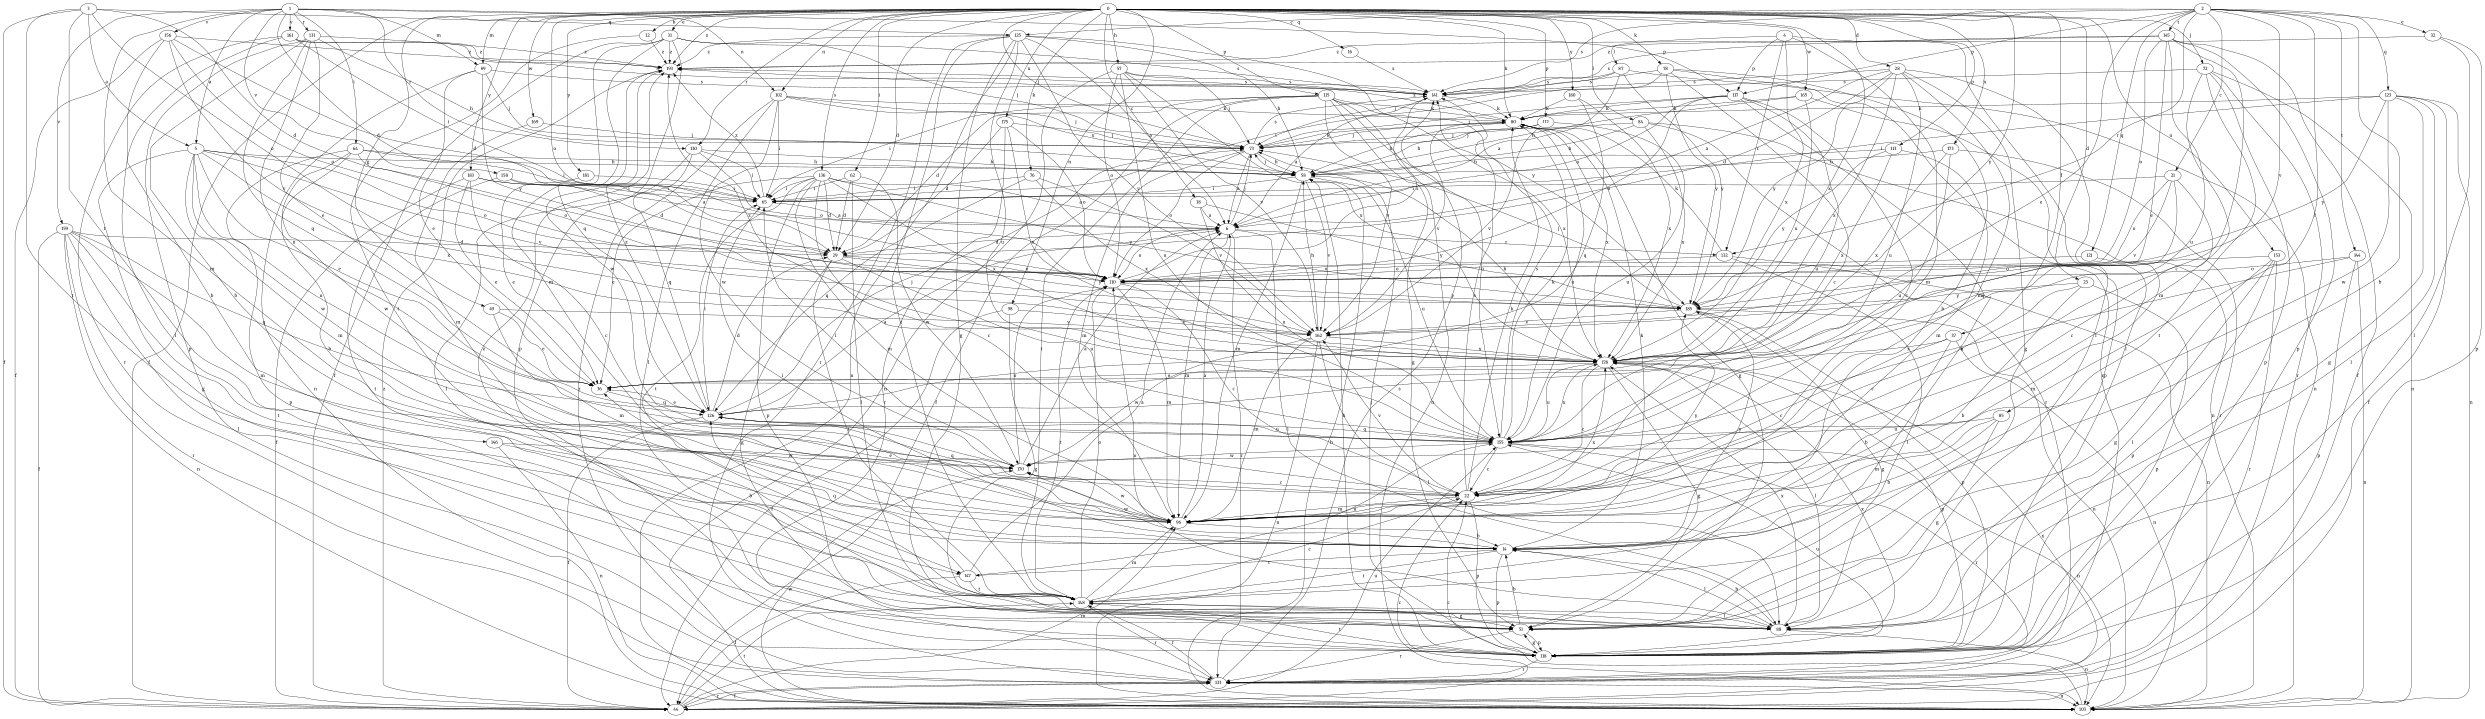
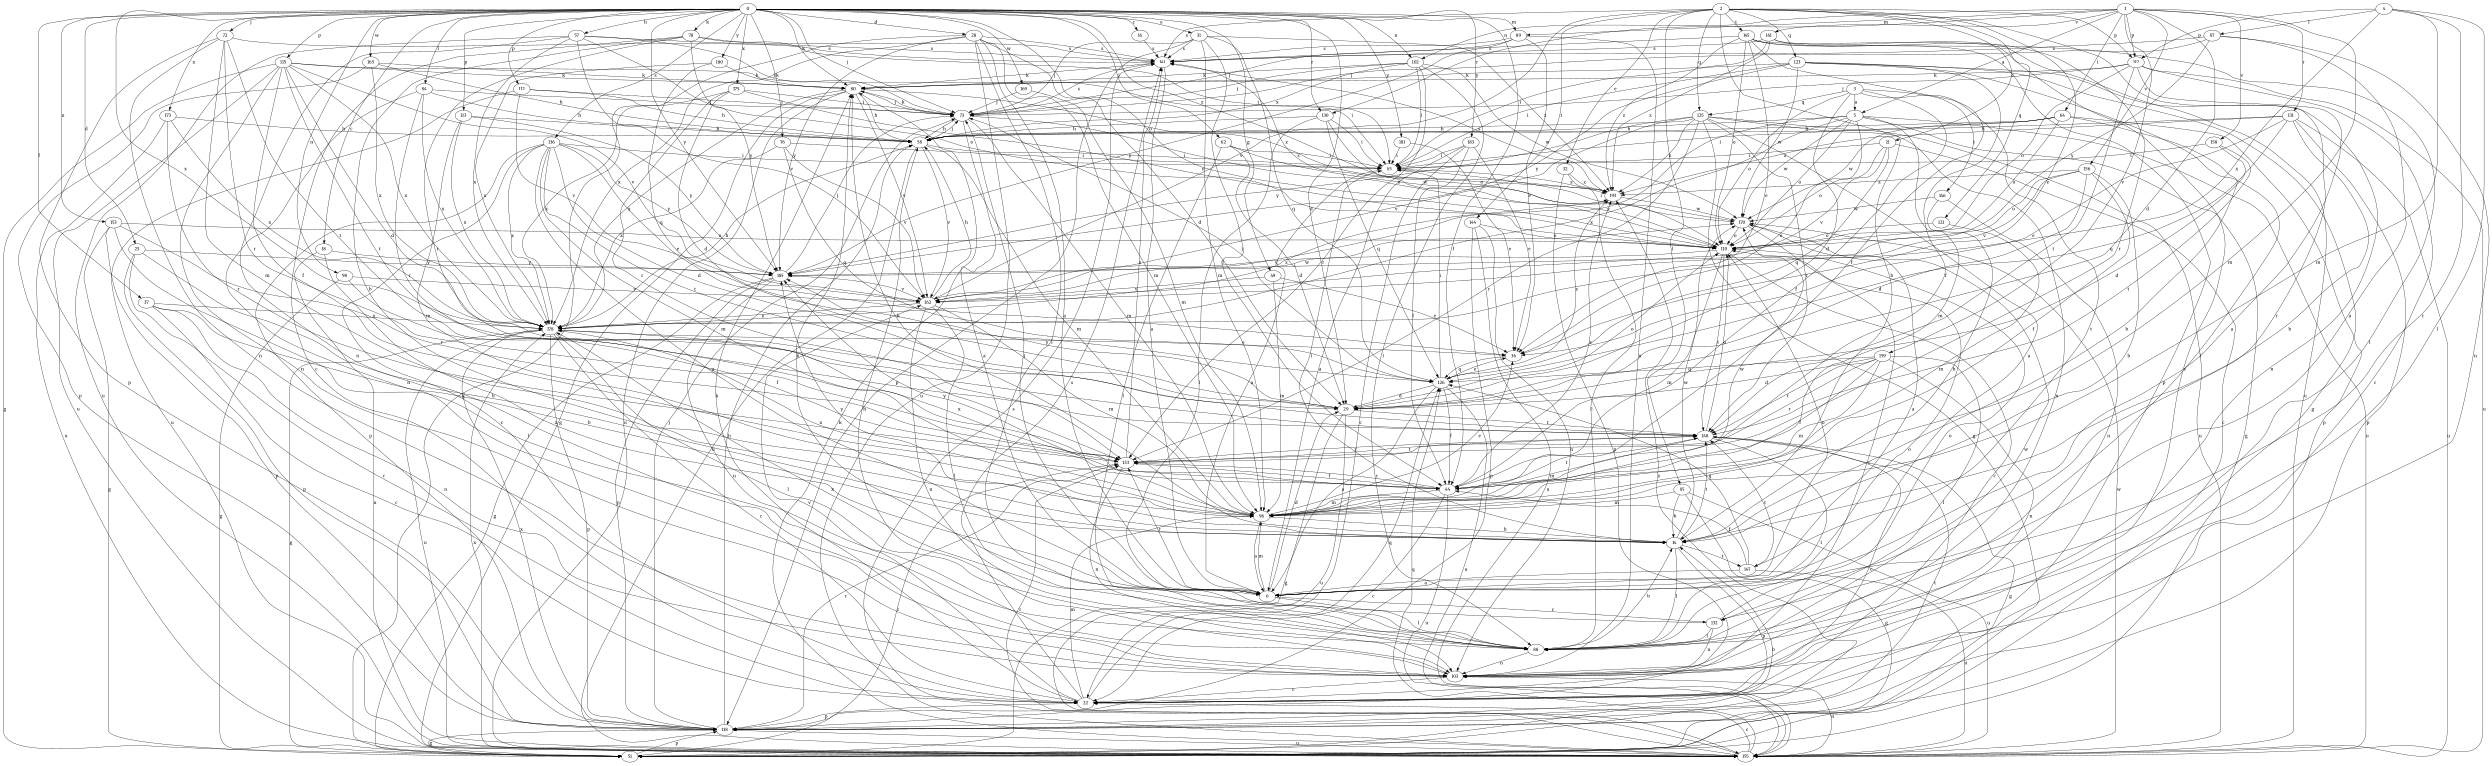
node "12": removed
